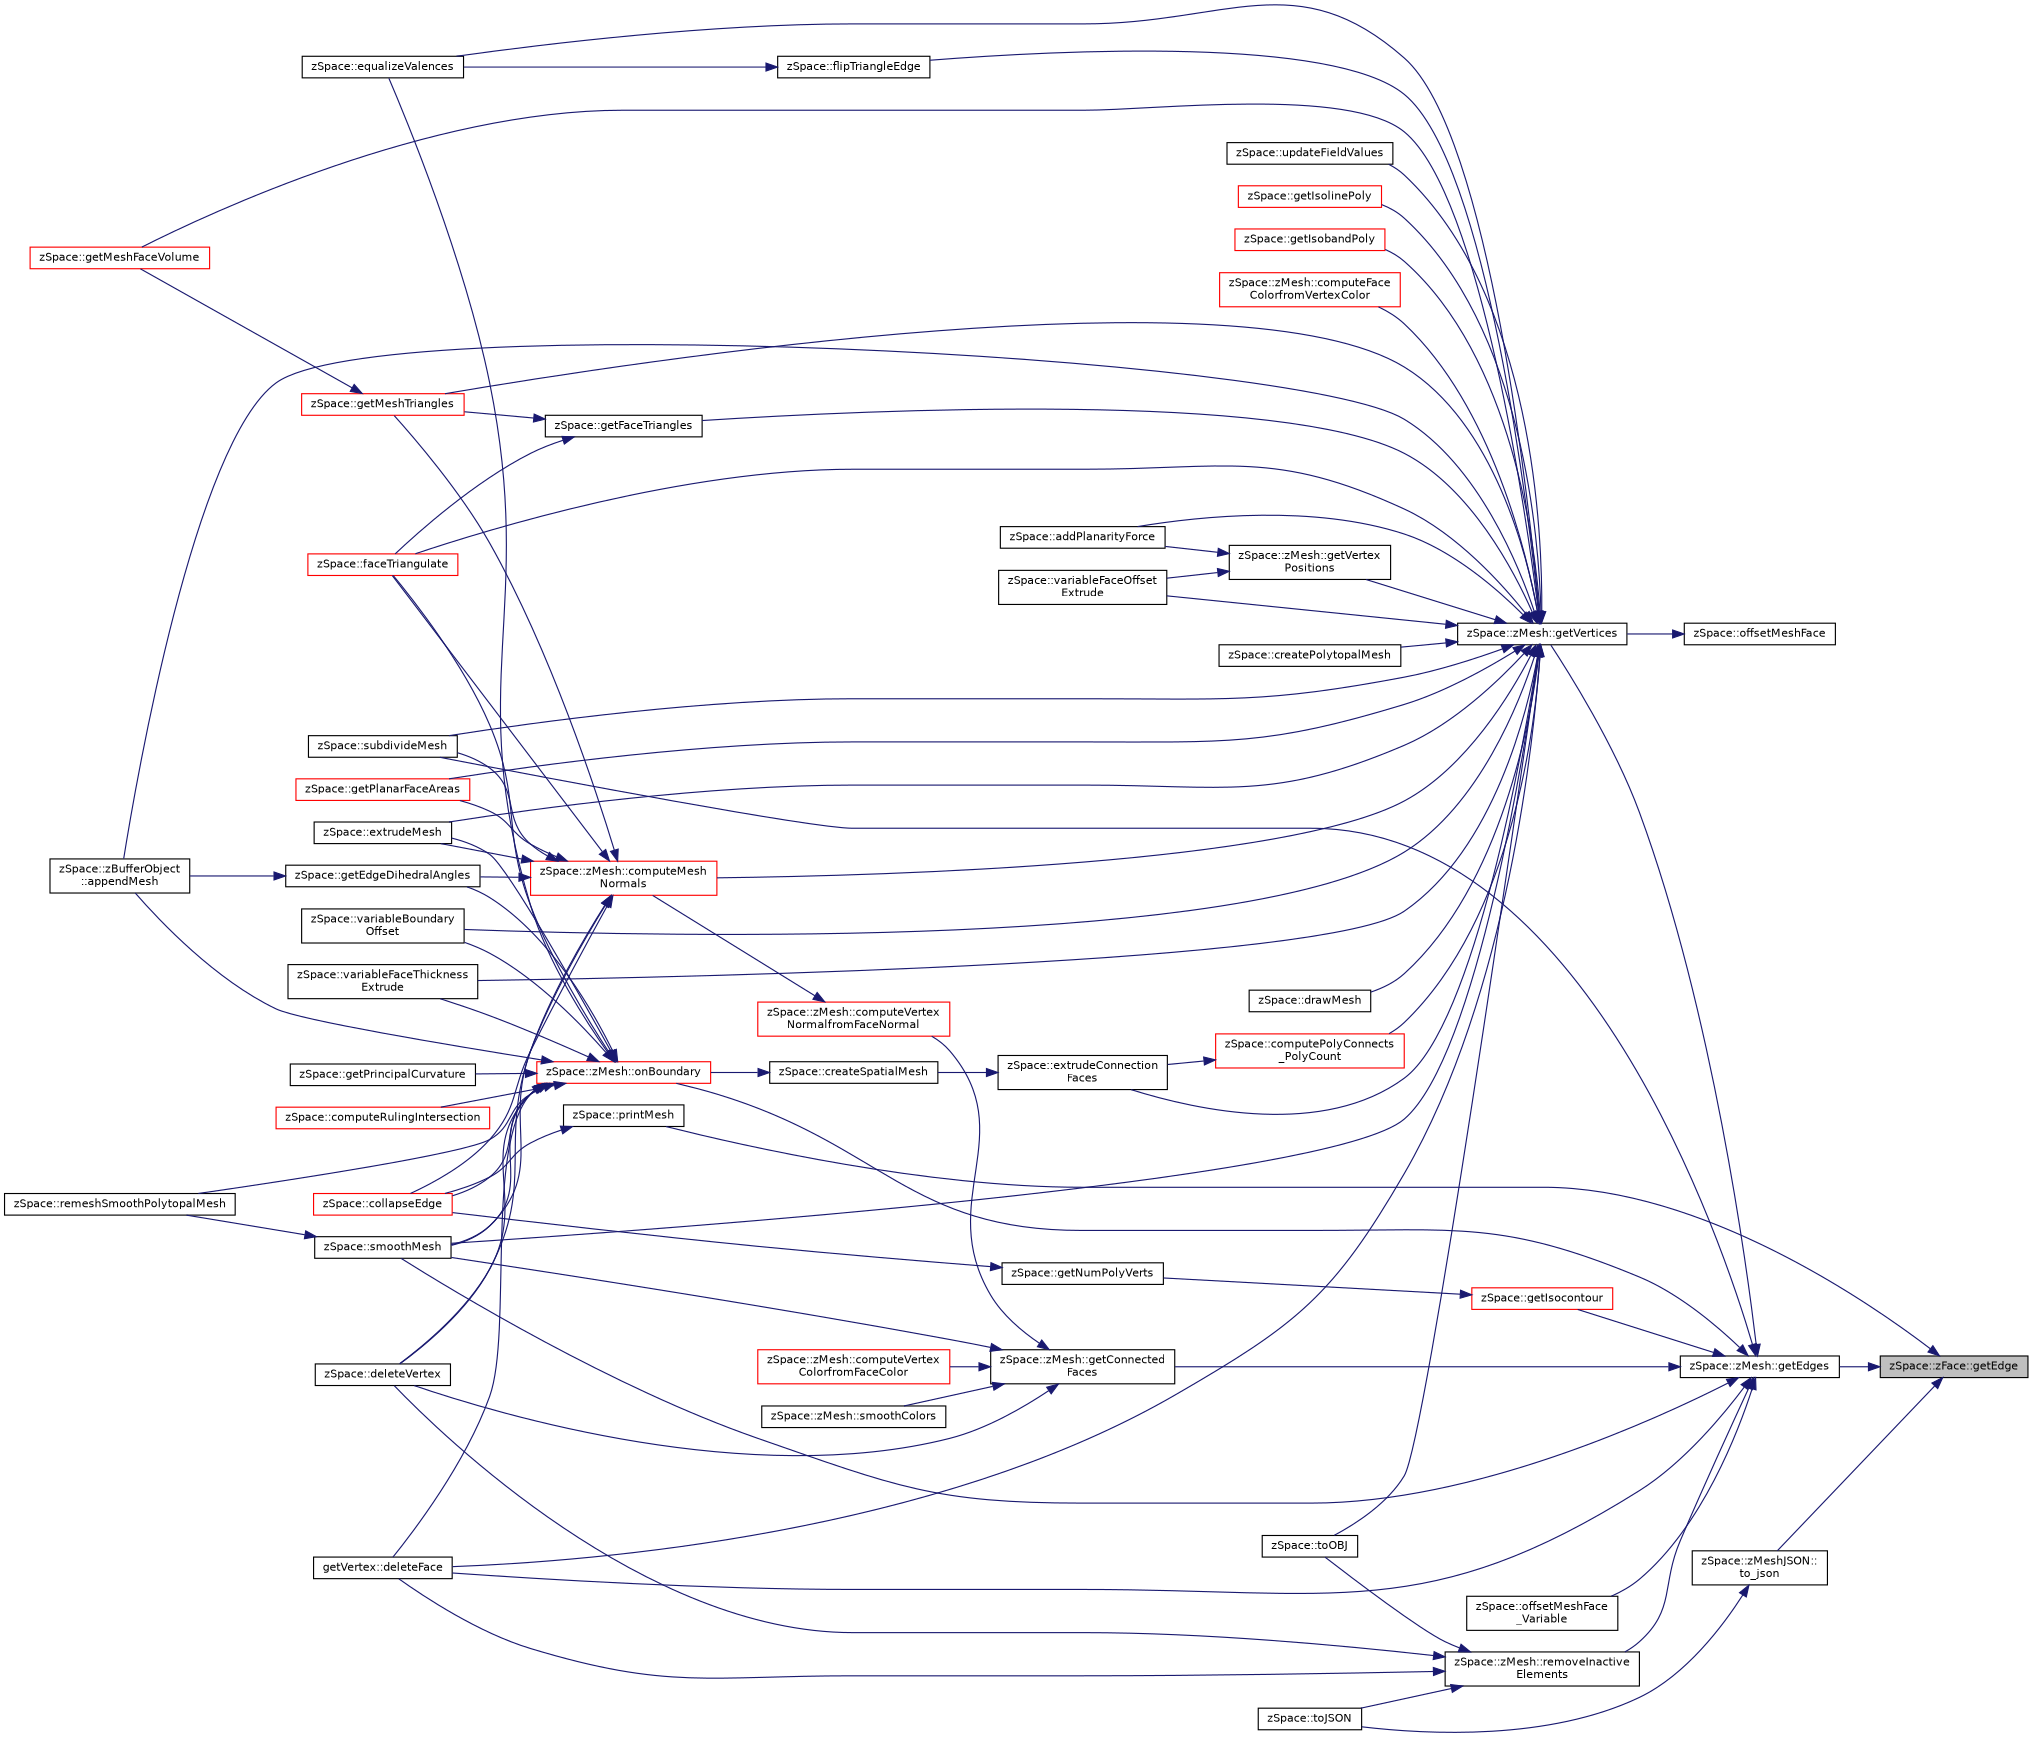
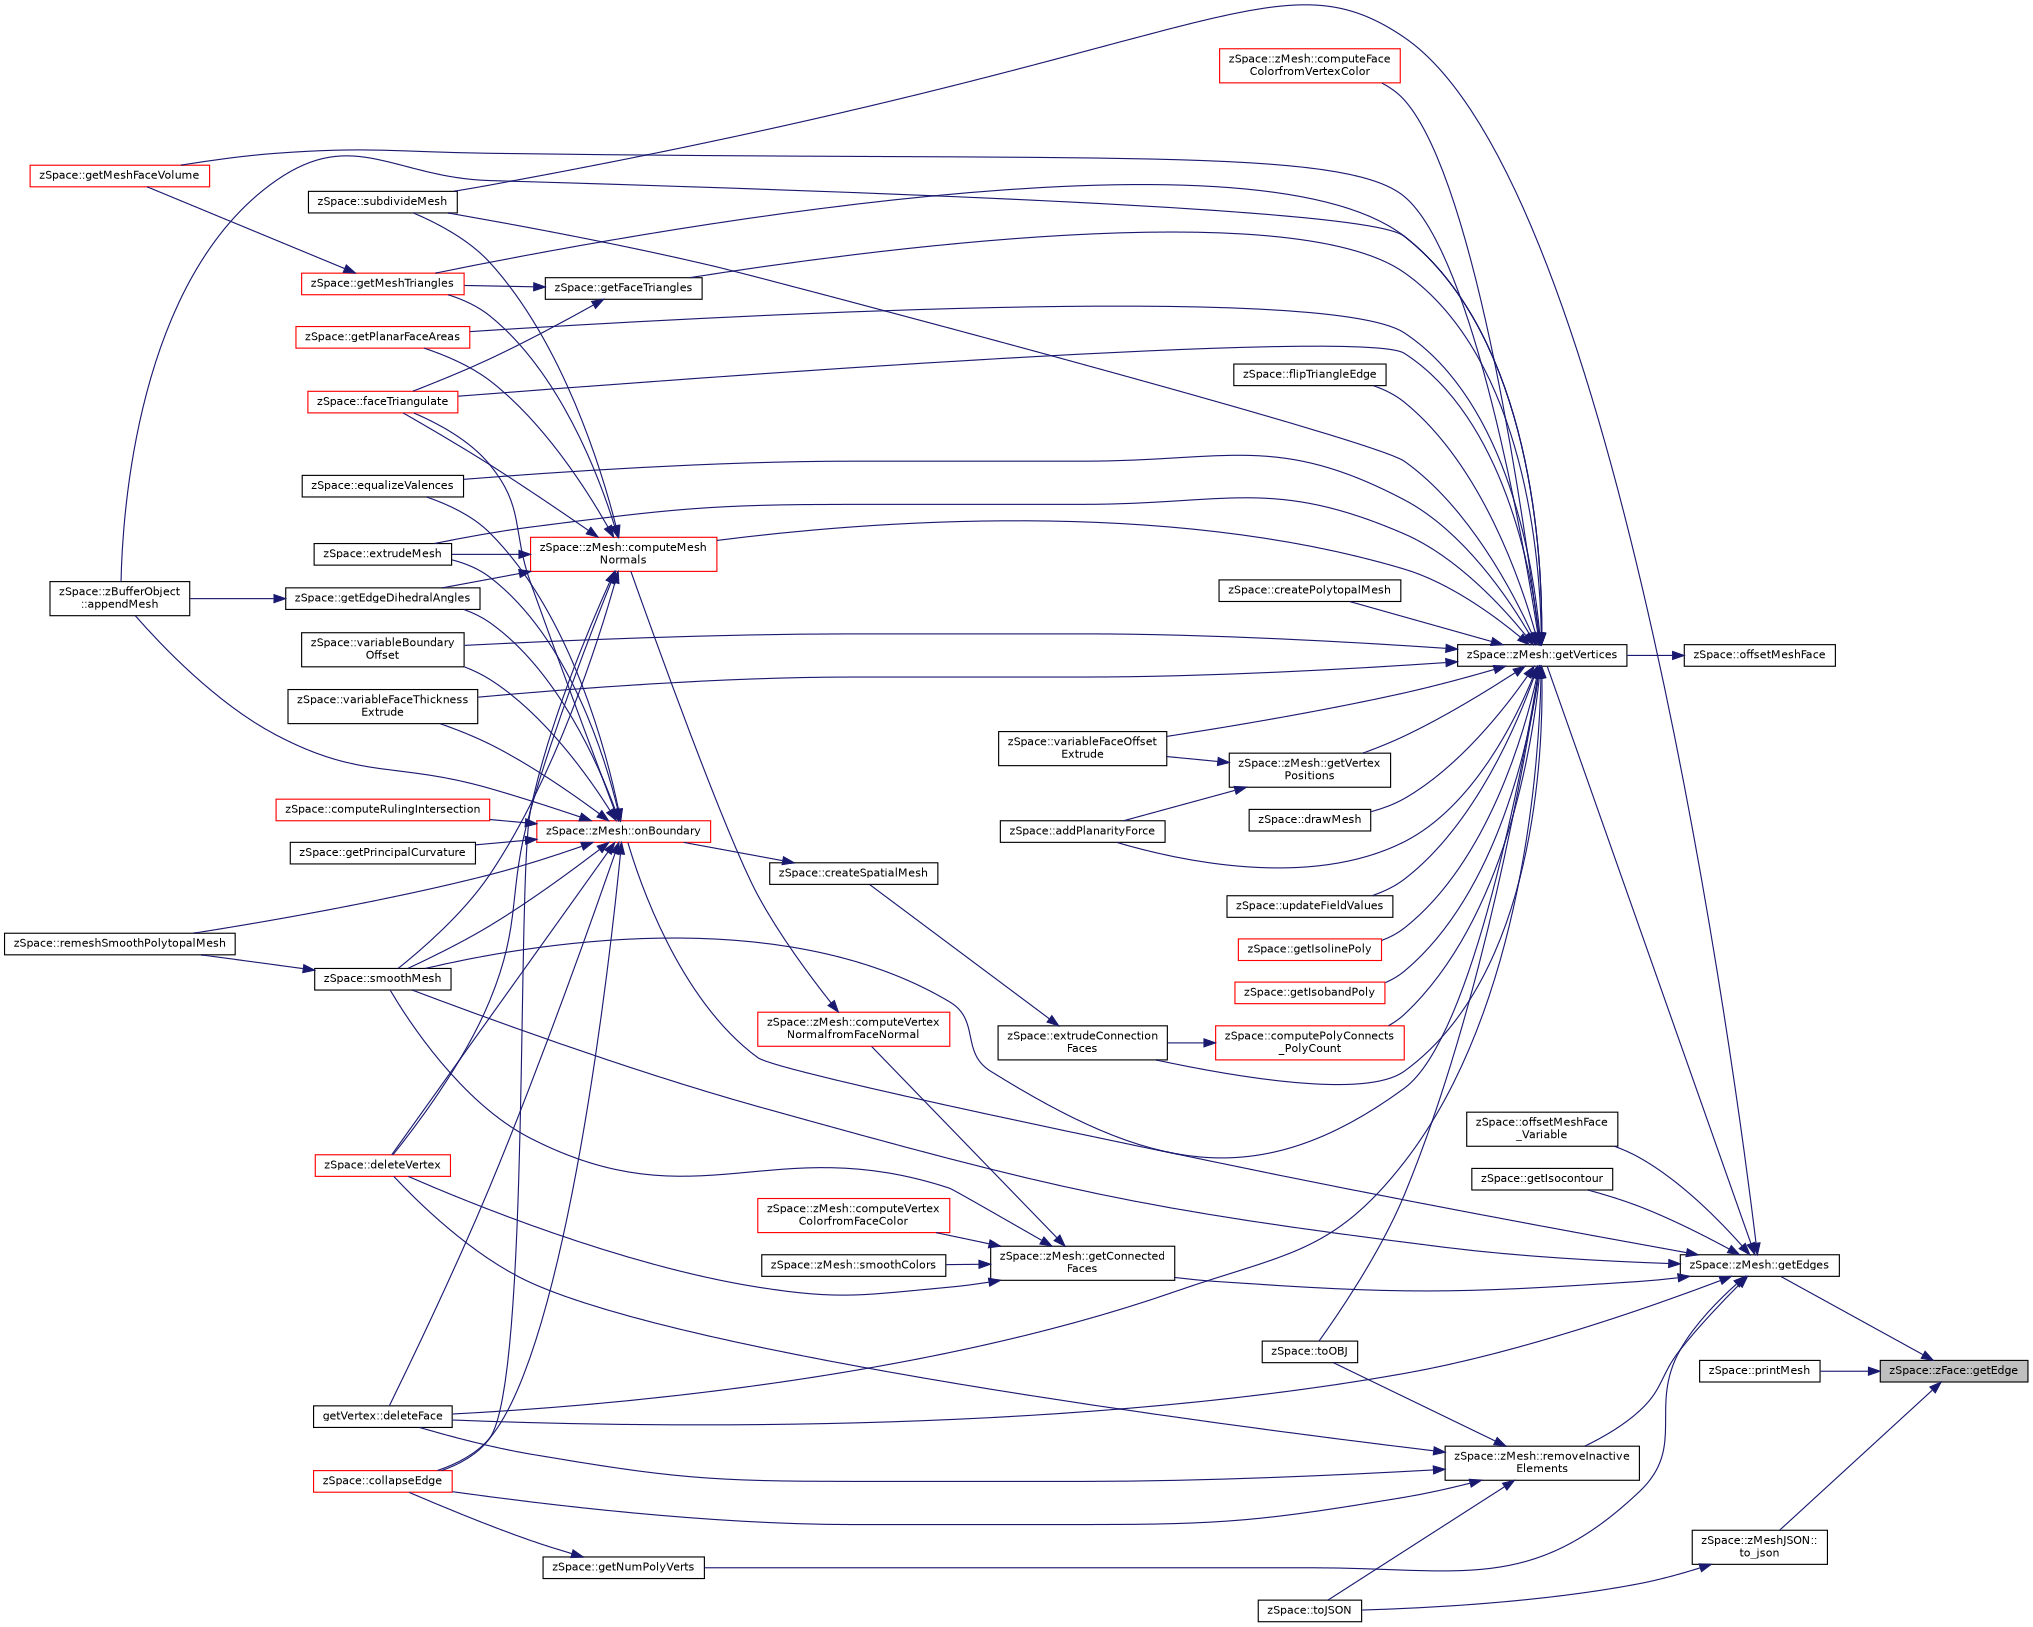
edge "zSpace::equalizeValences" -> "zSpace::flipTriangleEdge": removed
edge "zSpace::collapseEdge" -> "zSpace::printMesh": now "zSpace::collapseEdge" -> "zSpace::zMesh::removeInactive Elements"
edge "zSpace::getNumPolyVerts" -> "zSpace::getIsocontour": now "zSpace::getNumPolyVerts" -> "zSpace::zMesh::getEdges"
node "zSpace::getIsocontour": color red -> black
node "zSpace::deleteVertex": color black -> red
